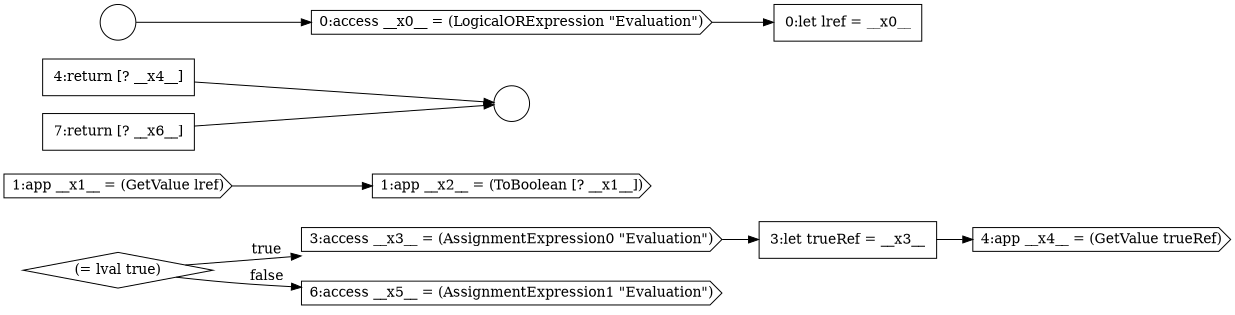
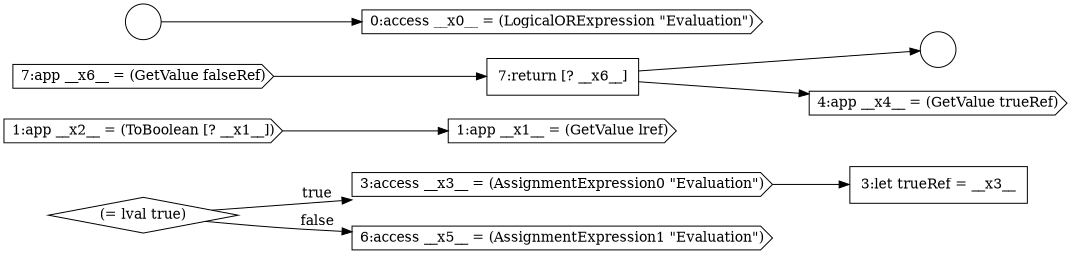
node "0:let lref = __x0__": removed
node "7:app __x6__ = (GetValue falseRef)": added
node "4:return [? __x4__]": removed
edge "1:app __x1__ = (GetValue lref)" -> "1:app __x2__ = (ToBoolean [? __x1__])": reversed
edge "3:let trueRef = __x3__" -> "4:app __x4__ = (GetValue trueRef)": now "7:return [? __x6__]" -> "4:app __x4__ = (GetValue trueRef)"
